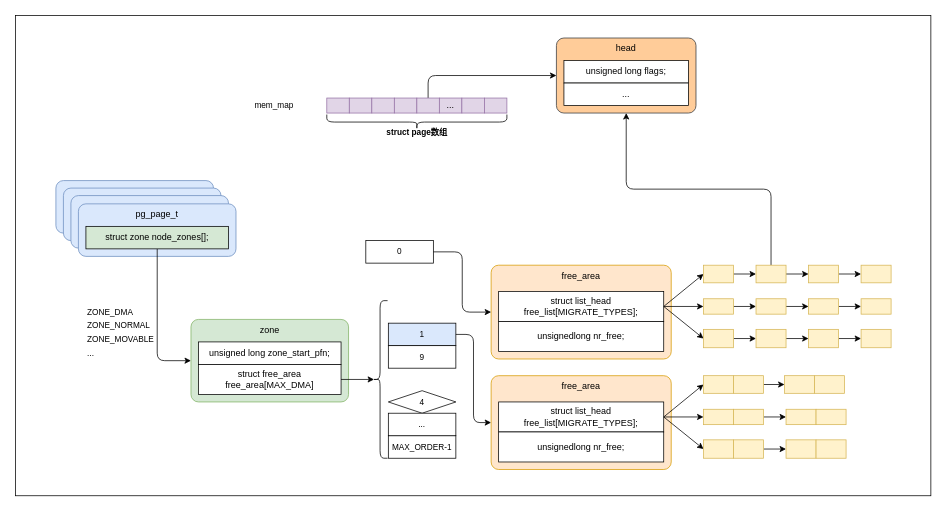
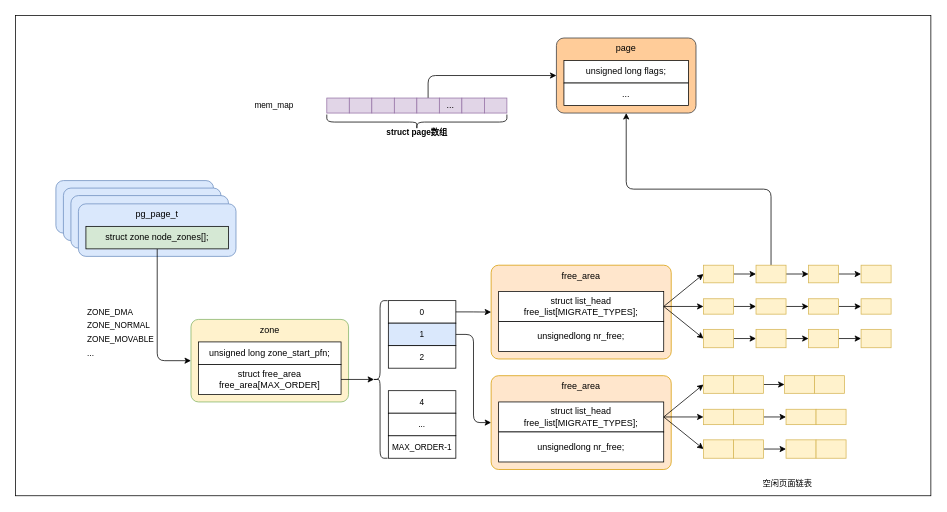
node "head": label "head" -> "page"
node "0": moved (399, 252) -> (422, 312)
node "zone": fillcolor #d5e8d4 -> #fff2cc
node "9": label "9" -> "2"
node "struct free_area free_area[MAX_DMA]": label "struct free_area free_area[MAX_DMA]" -> "struct free_area free_area[MAX_ORDER]"
node "4": shape diamond -> rectangle
node "空闲页面链表": added
